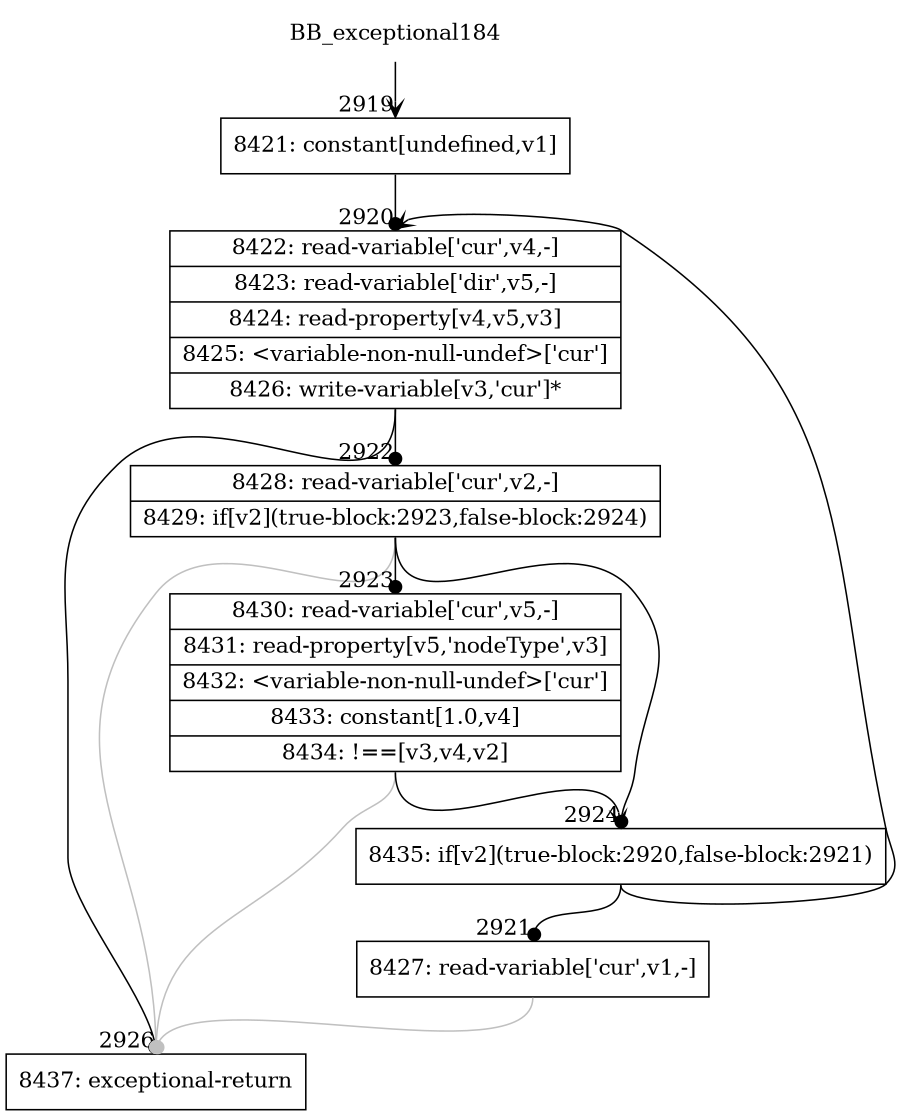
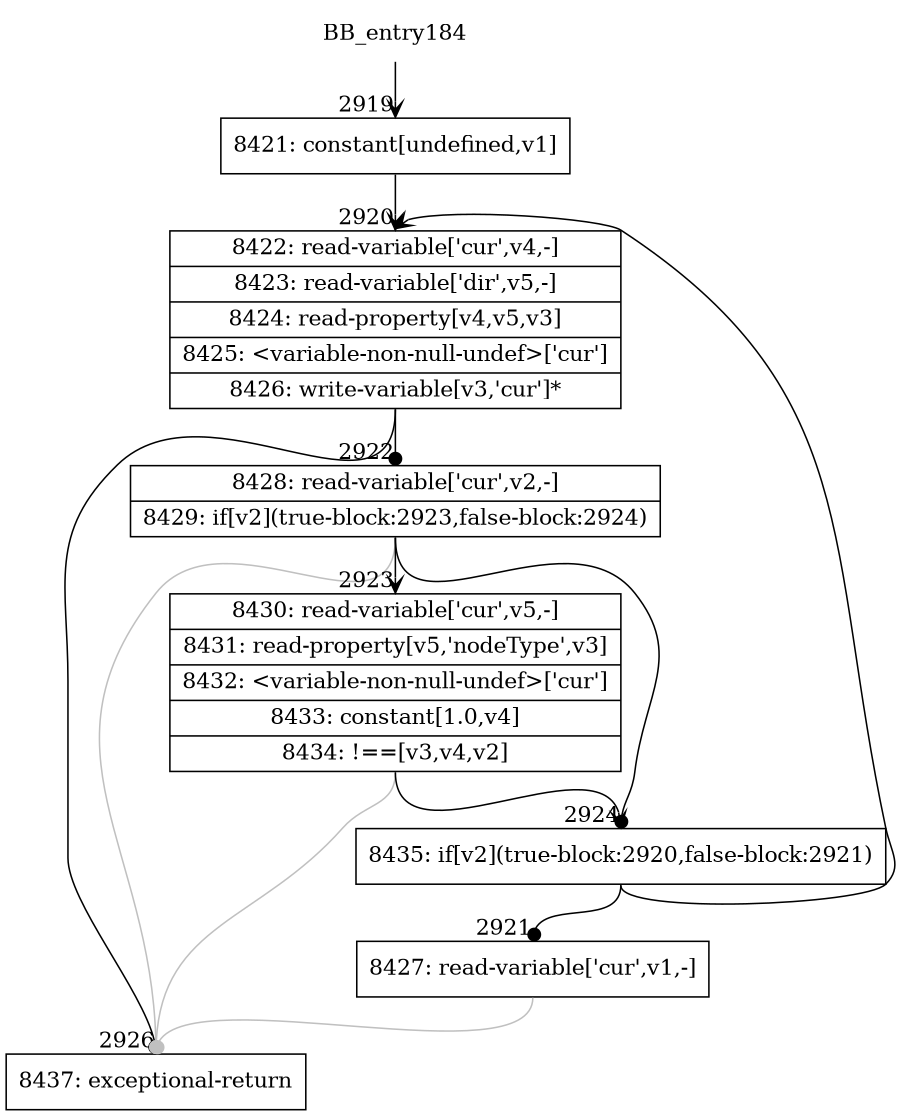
node "BB_exceptional184": label "BB_exceptional184" -> "BB_entry184"
edge "8421: constant[undefined,v1]" -> "8422: read-variable['cur',v4,-]": arrowhead dot -> vee
edge "8428: read-variable['cur',v2,-]" -> "8430: read-variable['cur',v5,-]": arrowhead dot -> vee
